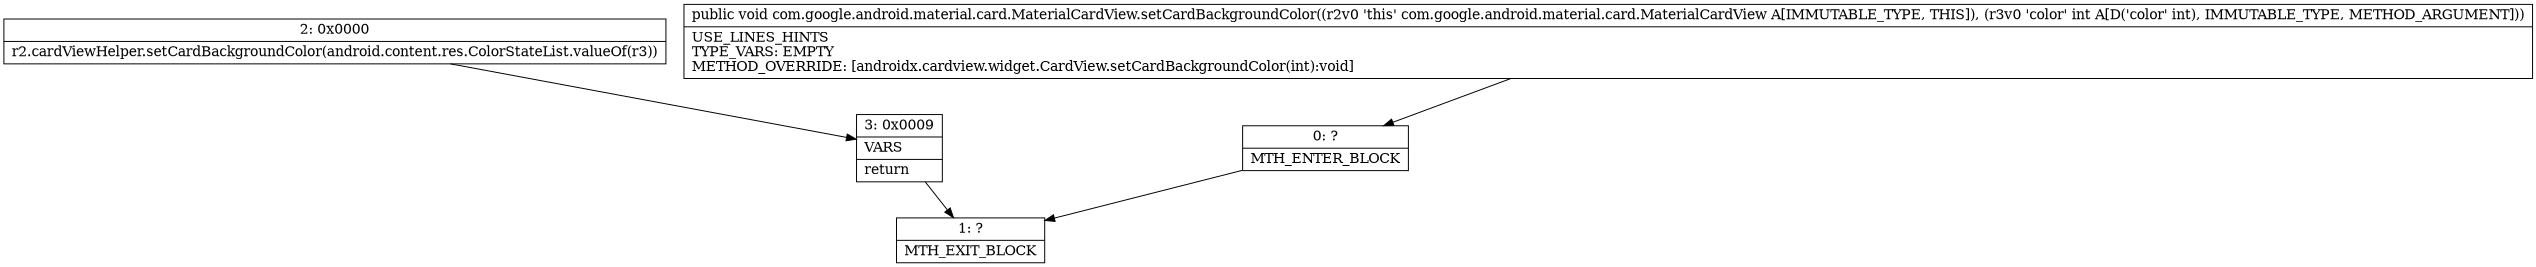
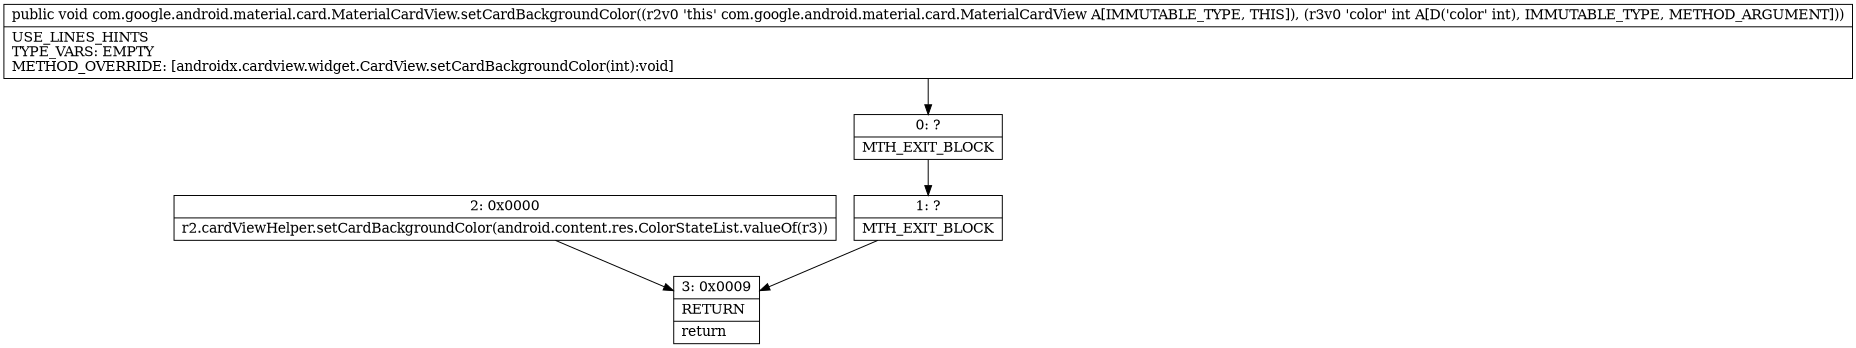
node "3: 0x0009": text "VARS" -> "RETURN"
node "0: ?": text "MTH_ENTER_BLOCK" -> "MTH_EXIT_BLOCK"
edge "3: 0x0009" -> "1: ?": reversed
